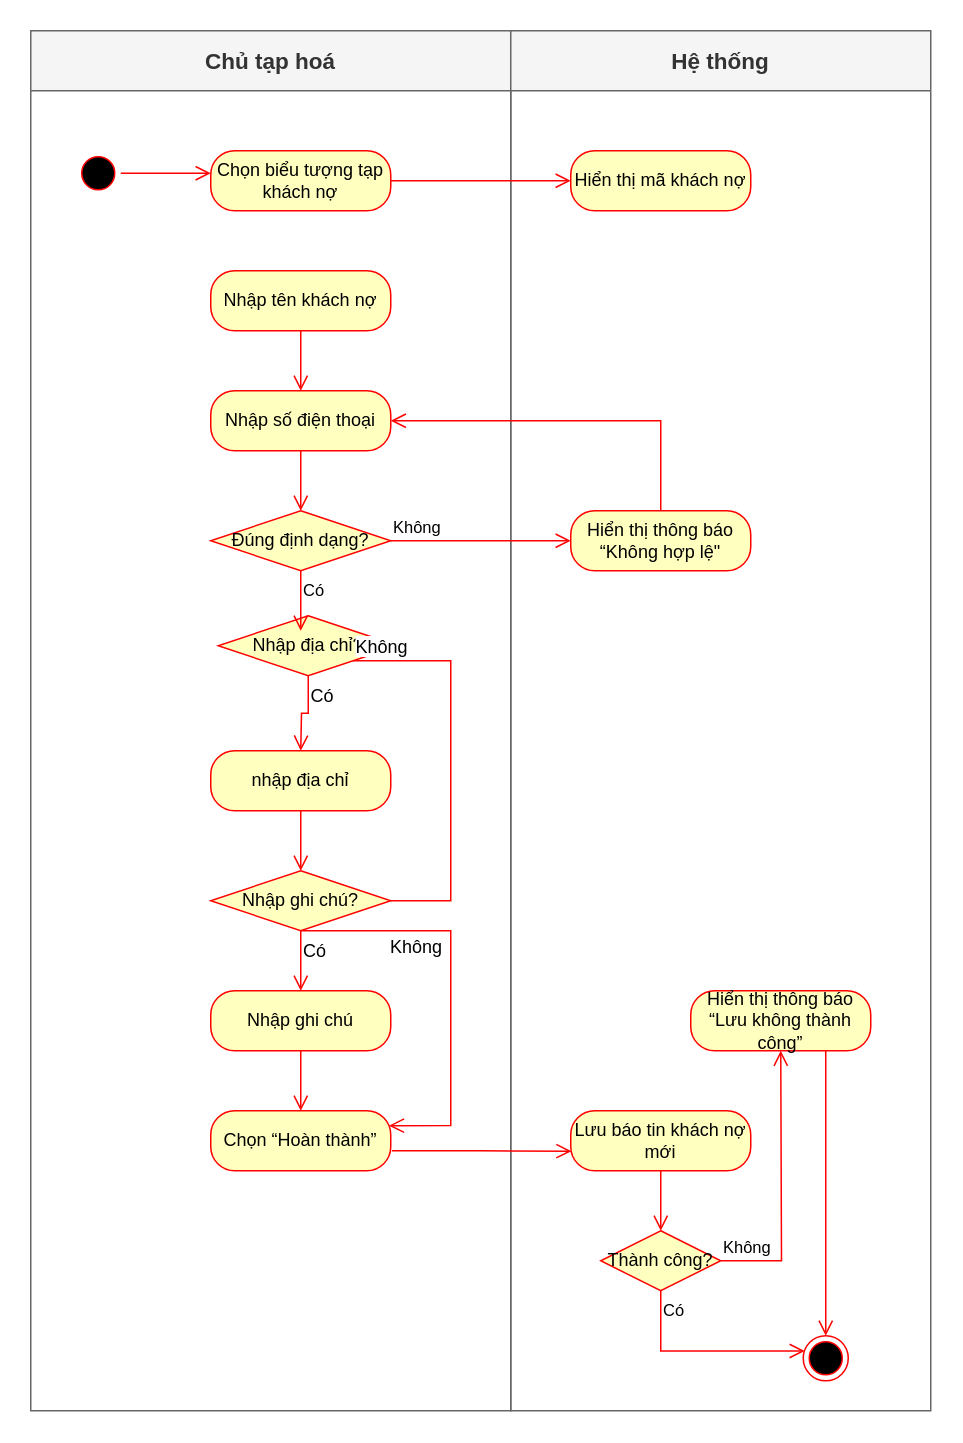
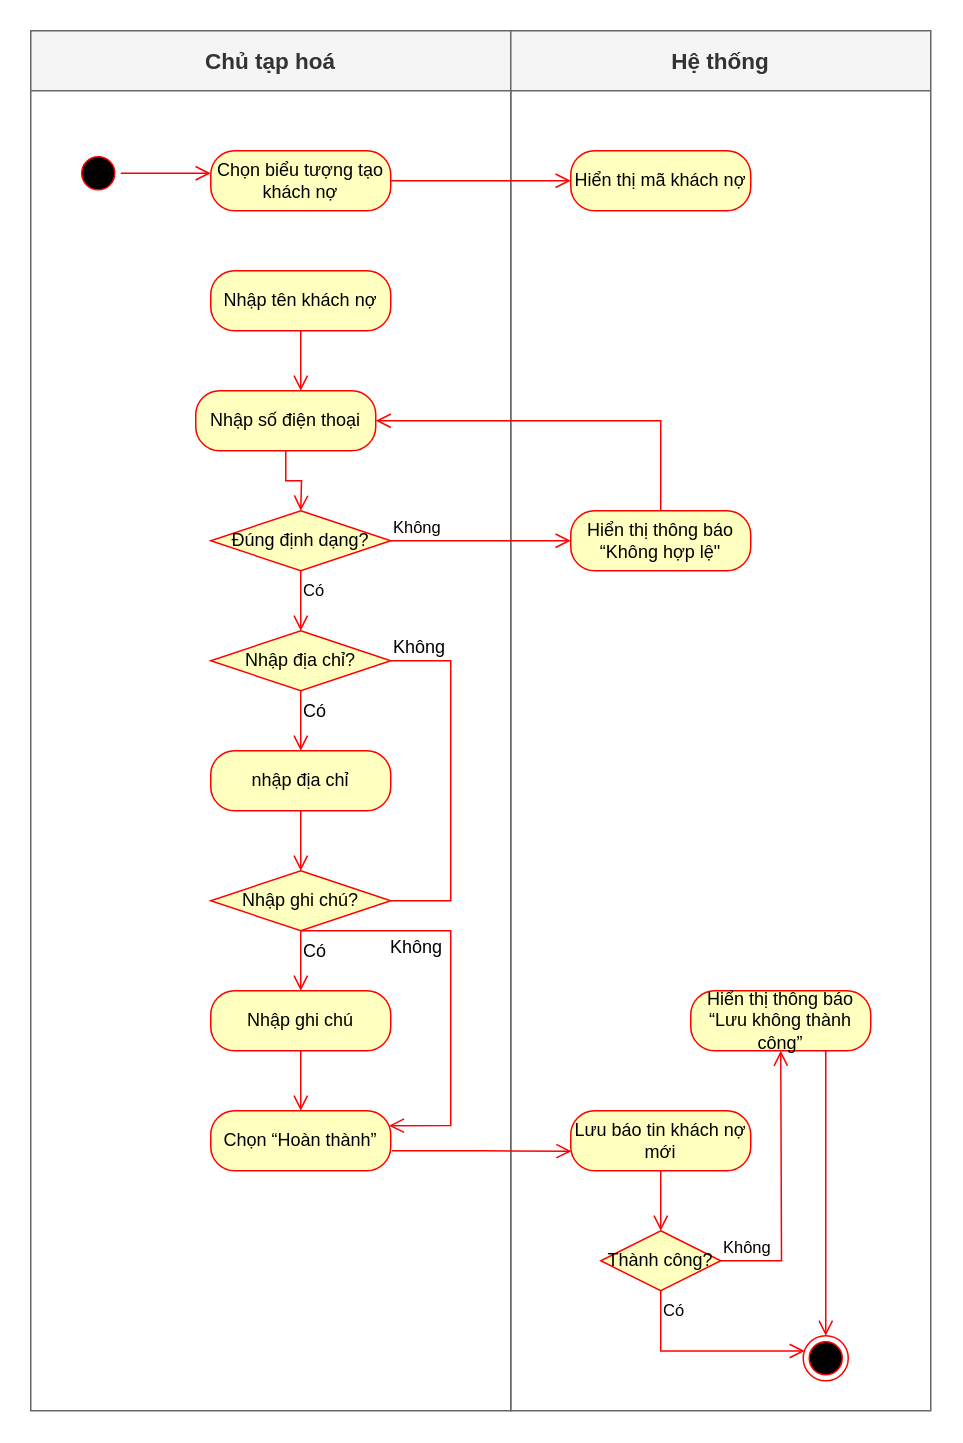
node "Chọn biểu tượng tạp khách nợ": label "Chọn biểu tượng tạp khách nợ" -> "Chọn biểu tượng tạo khách nợ"
node "Nhập số điện thoại": moved (301, 421) -> (286, 421)
node "Nhập địa chỉ?": moved (308, 646) -> (301, 661)
